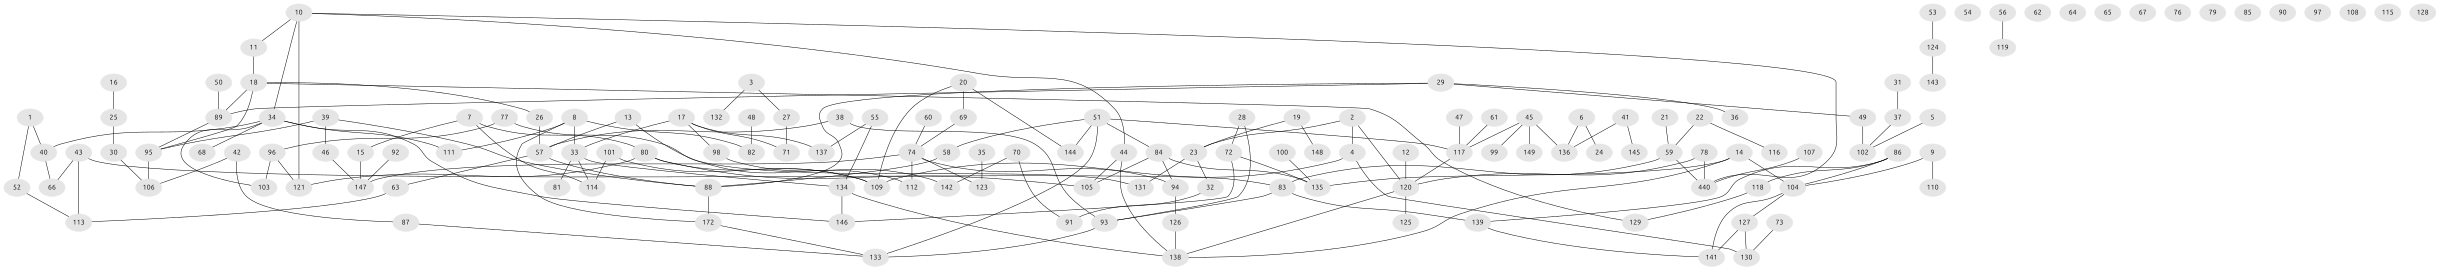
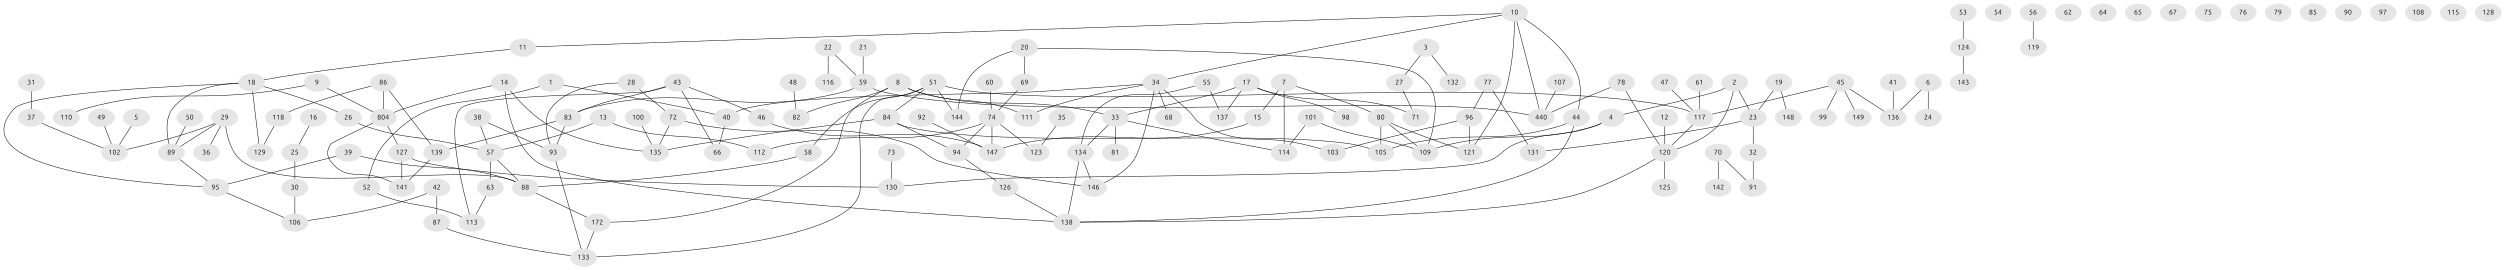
node "75": added
edge "29" -- "49": now "29" -- "102"
edge "39" -- "46": now "43" -- "46"
node "145": removed
edge "98" -- "142": removed
node "104": label "104" -> "804"
